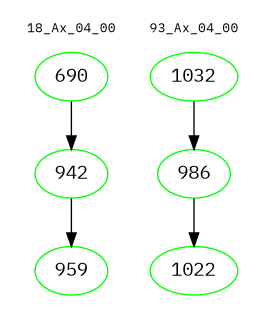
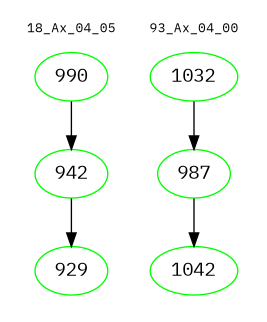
cluster "18_Ax_04_00": label "18_Ax_04_00" -> "18_Ax_04_05"
node "690": label "690" -> "990"
node "986": label "986" -> "987"
node "959": label "959" -> "929"
node "1022": label "1022" -> "1042"
